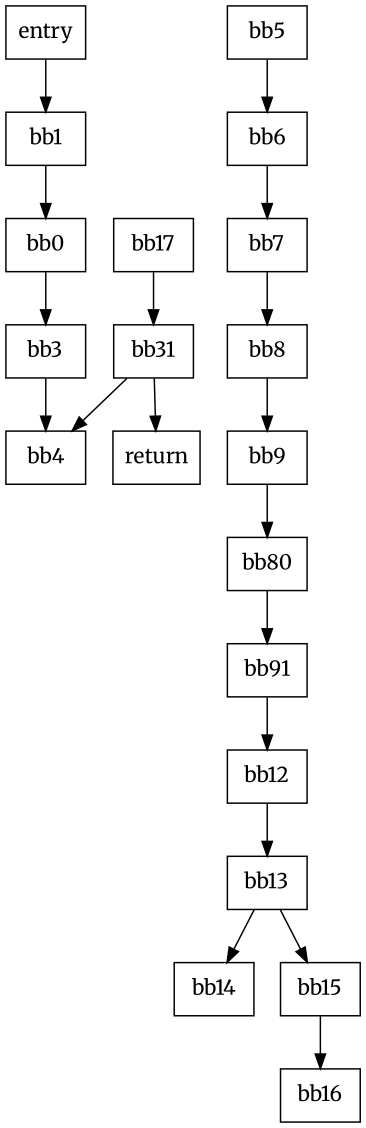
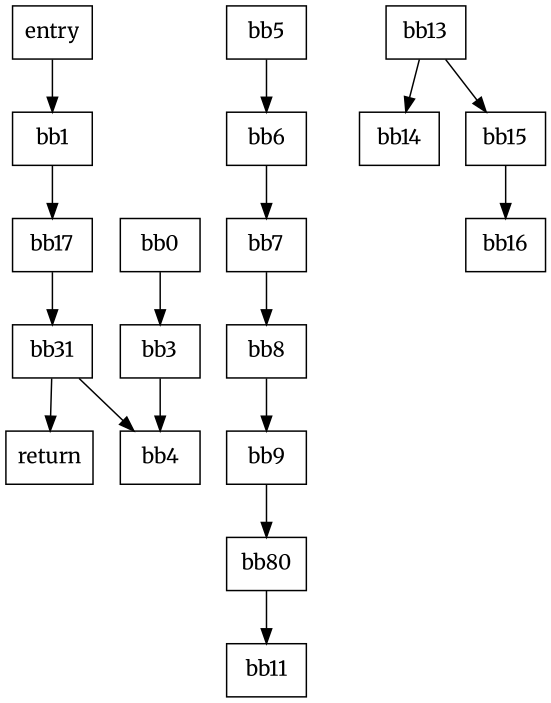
edge "bb1" -> "bb0": now "bb1" -> "bb17"
node "bb91": label "bb91" -> "bb11"
node "bb12": removed
